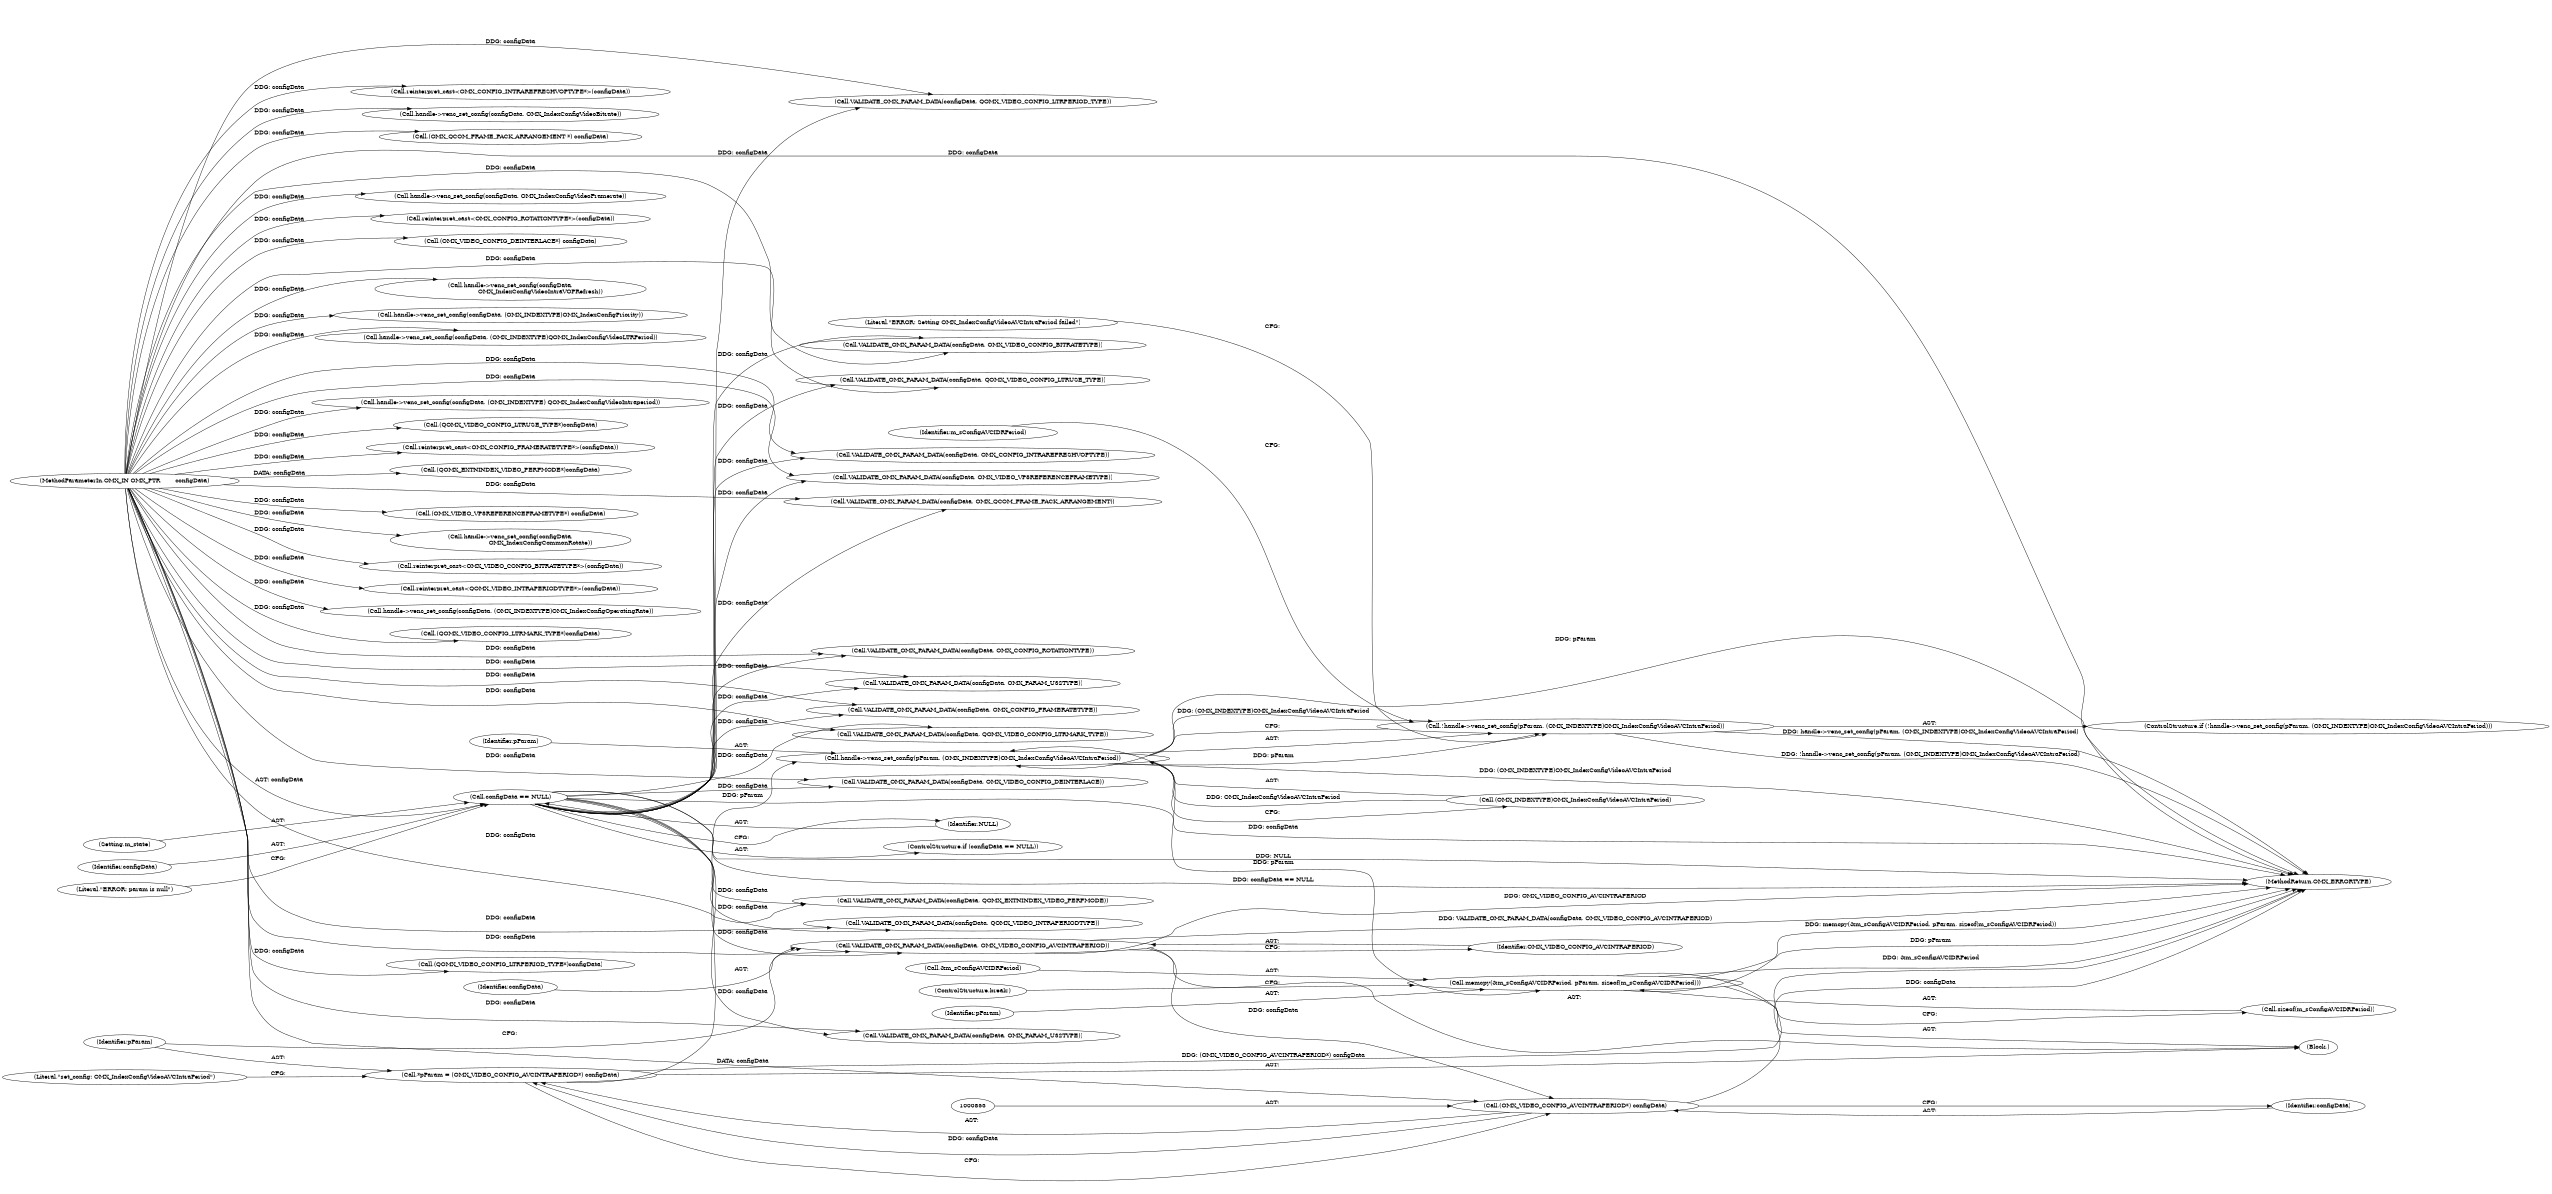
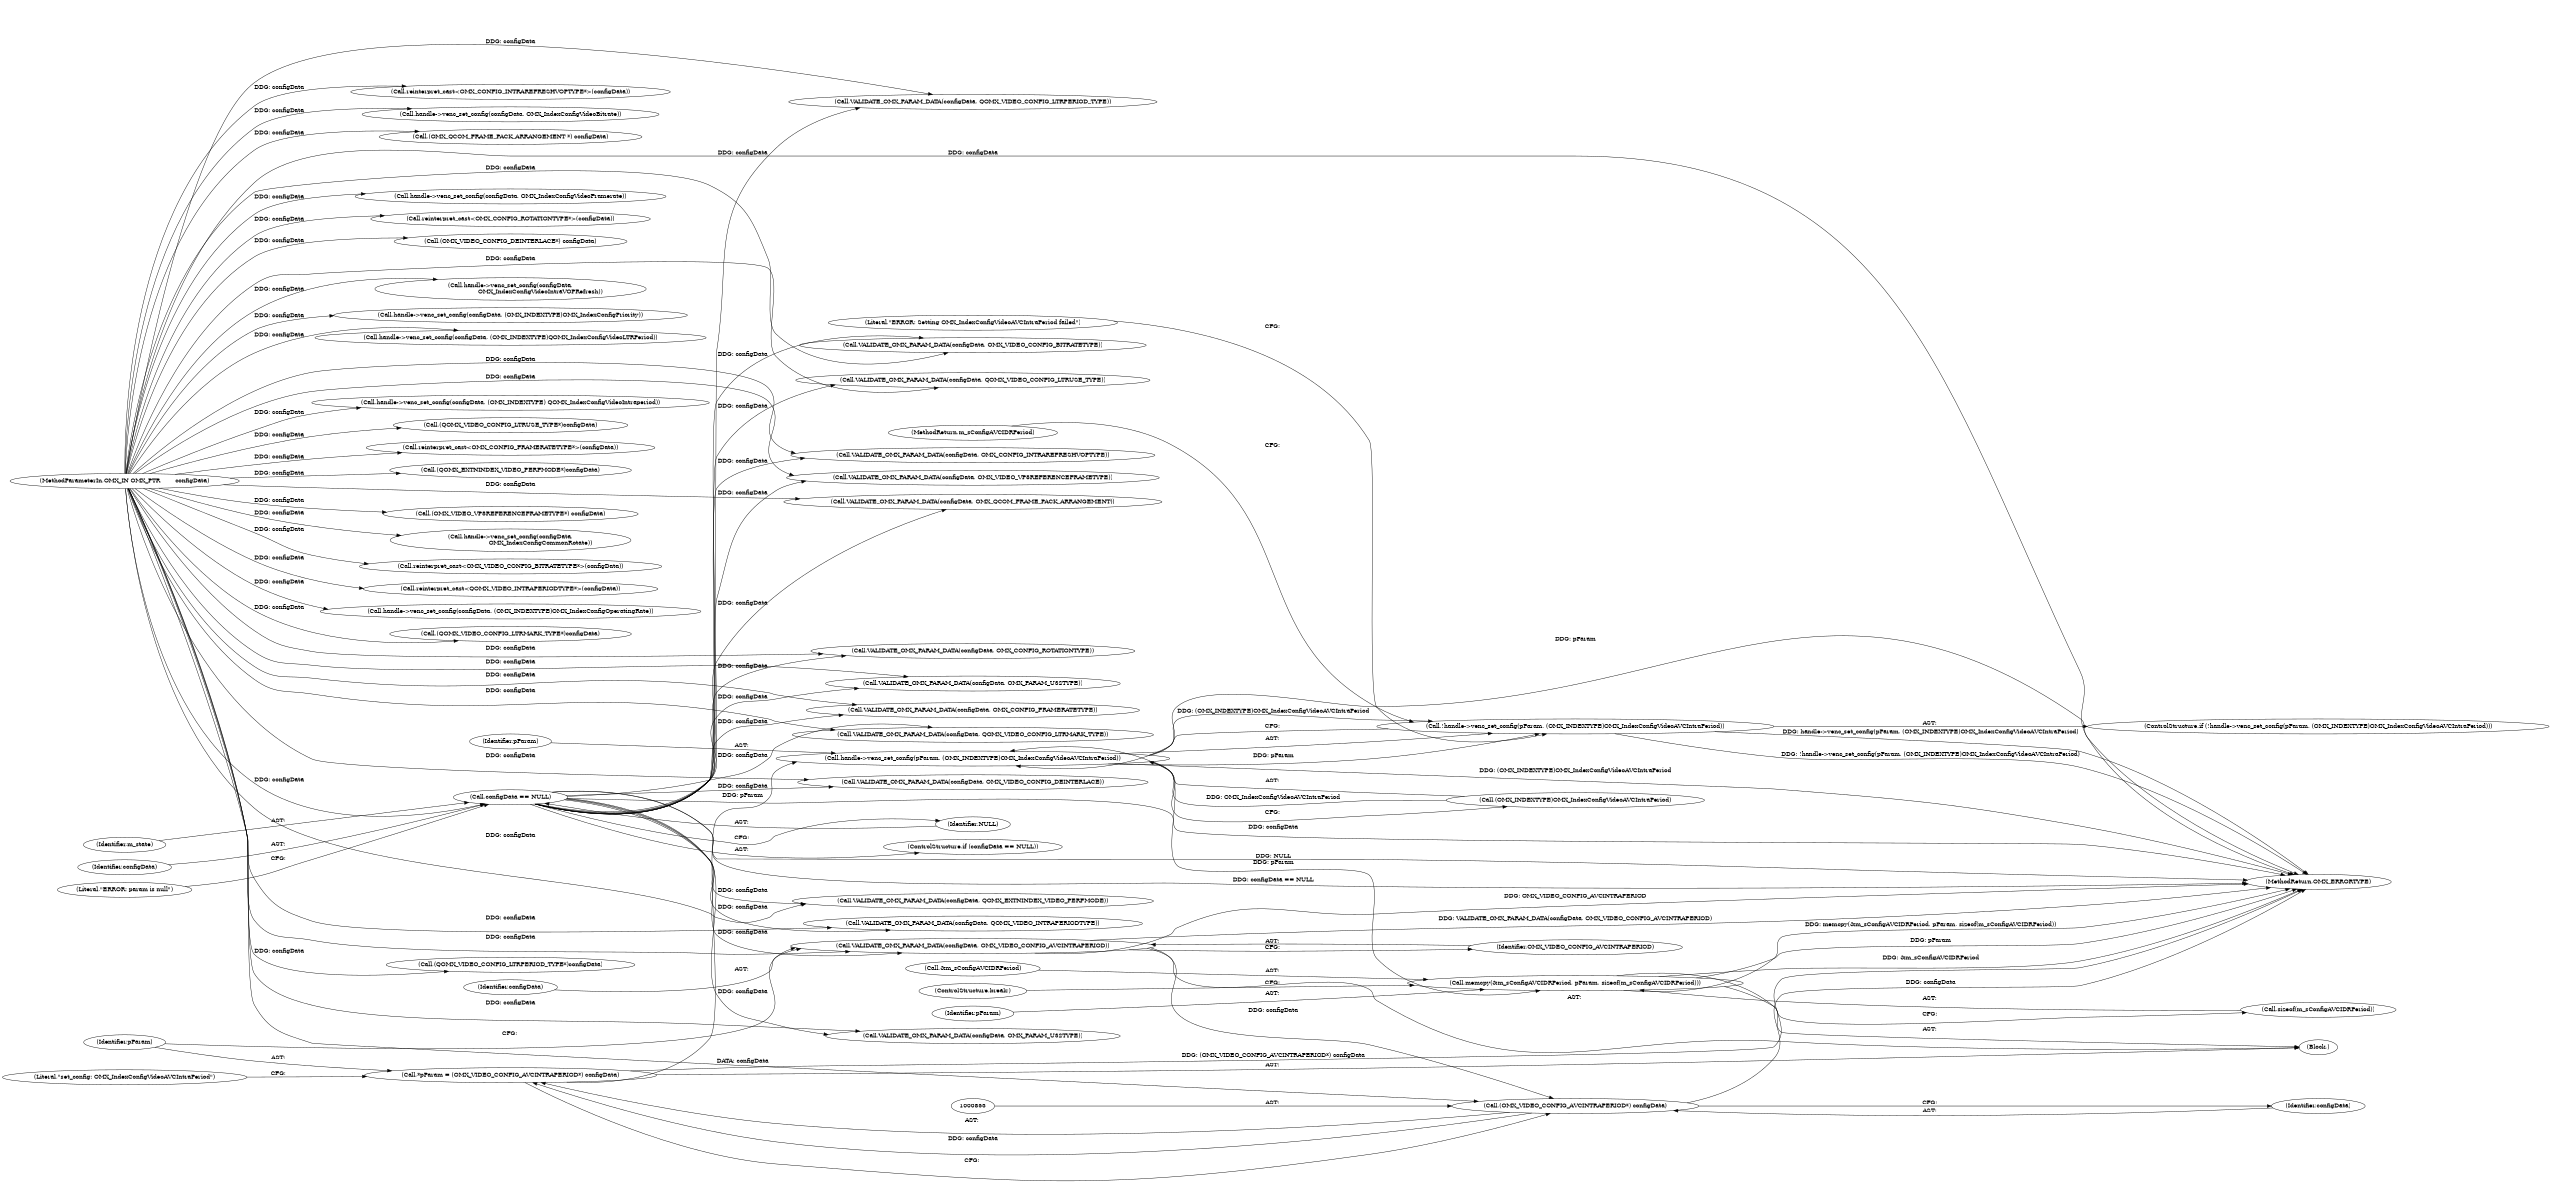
node "(Identifier,m_sConfigAVCIDRPeriod)": label "(Identifier,m_sConfigAVCIDRPeriod)" -> "(MethodReturn,m_sConfigAVCIDRPeriod)"
edge "(MethodParameterIn,OMX_IN OMX_PTR        configData)" -> "(Call,(QOMX_EXTNINDEX_VIDEO_PERFMODE*)configData)": label "DATA: configData" -> "DDG: configData"
edge "(MethodParameterIn,OMX_IN OMX_PTR        configData)" -> "(Call,configData == NULL)": label "AST: configData" -> "DDG: configData"
node "(Setting,m_state)": label "(Setting,m_state)" -> "(Identifier,m_state)"
